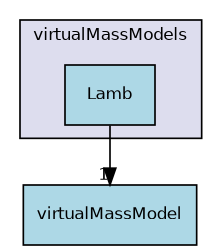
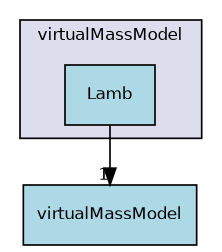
cluster "virtualMassModels": label "virtualMassModels" -> "virtualMassModel"
